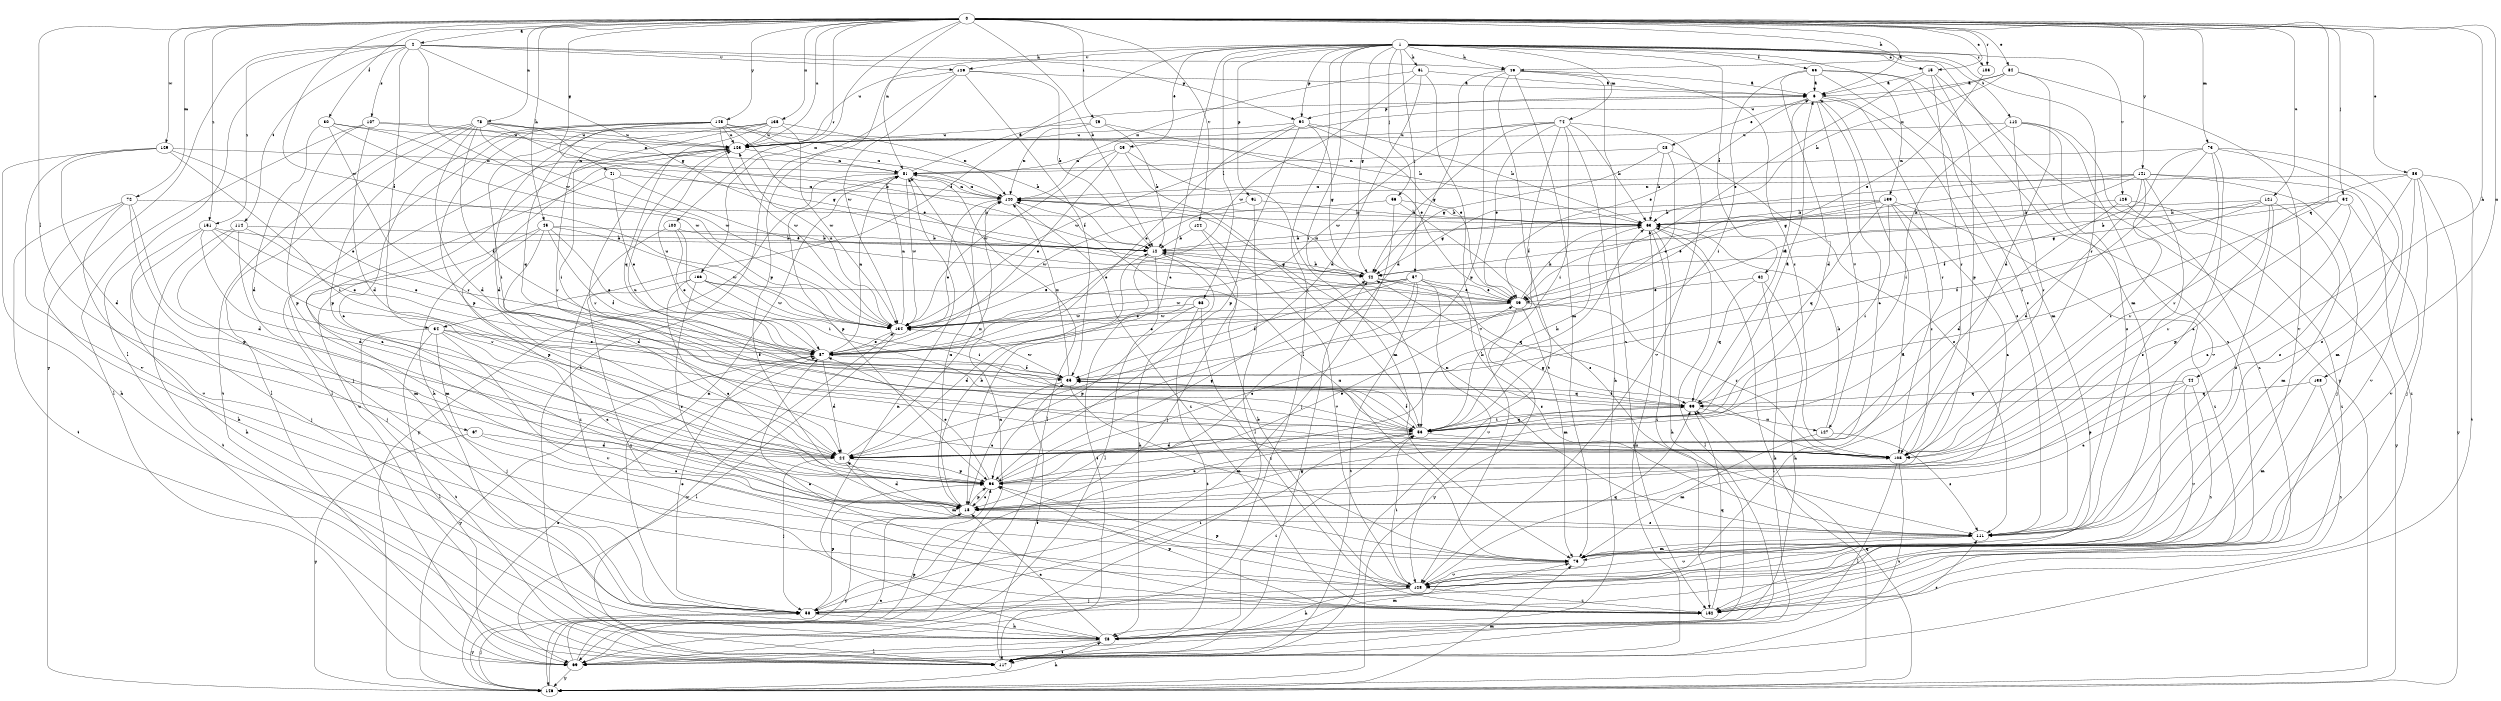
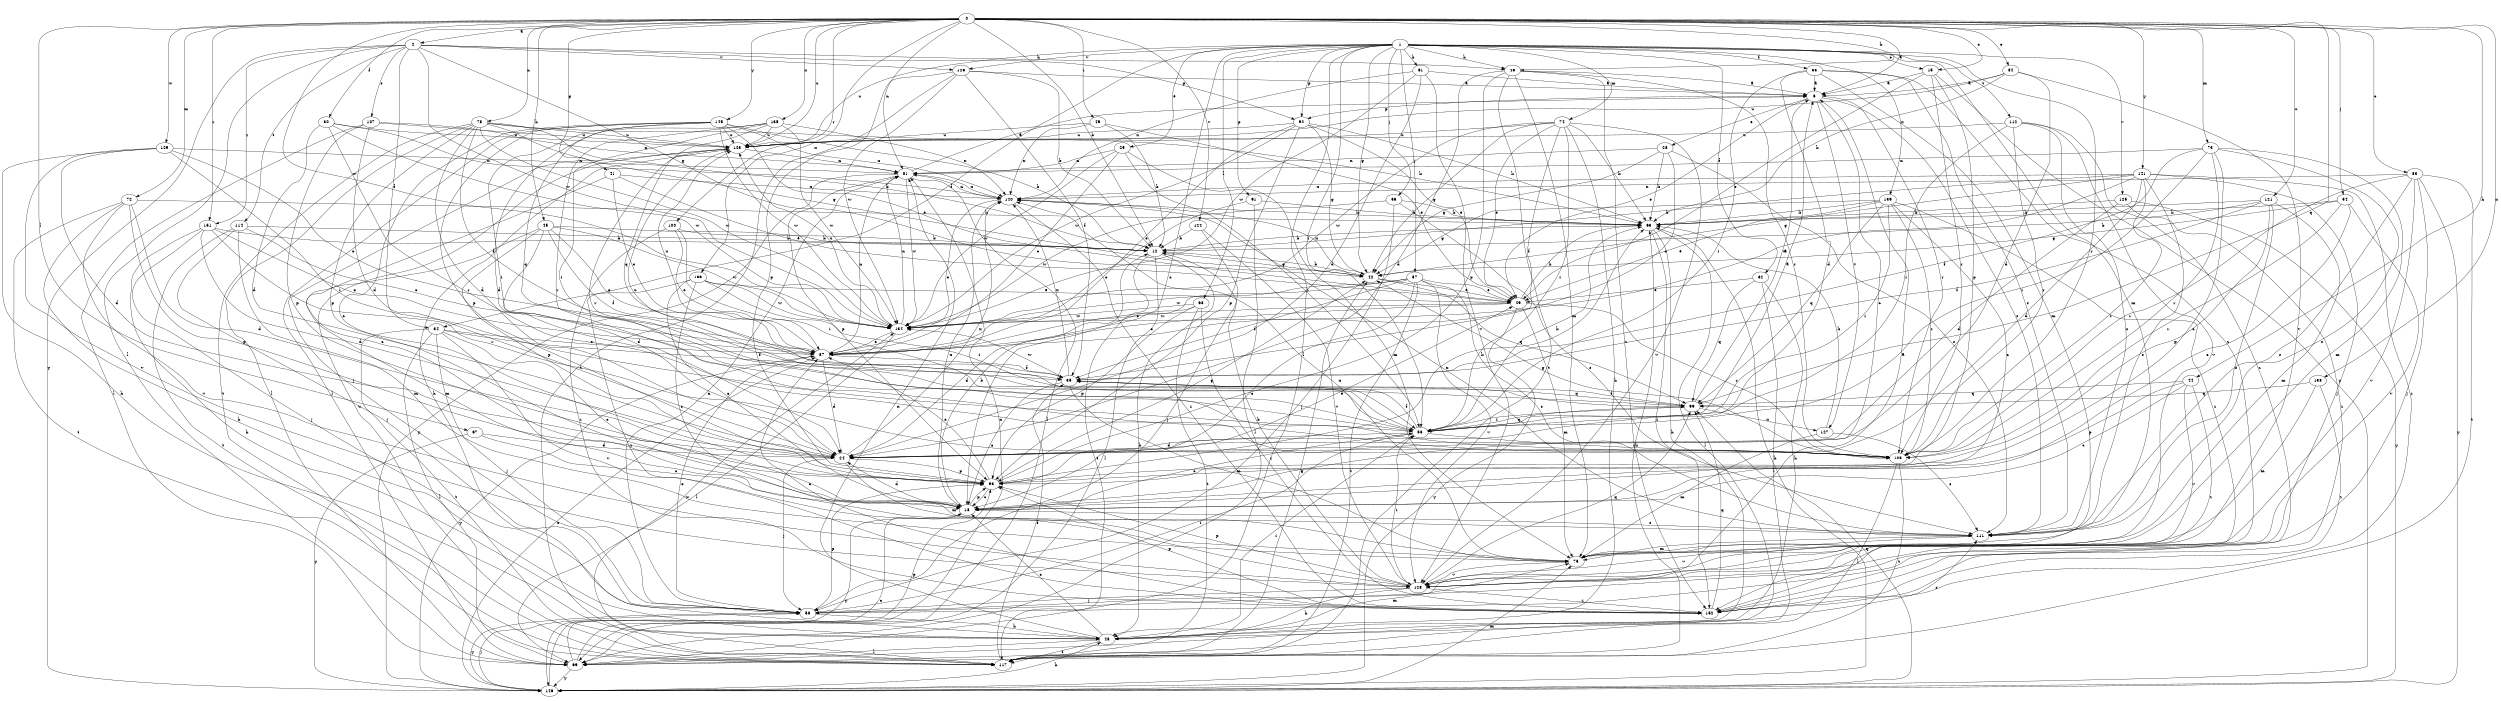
node "103": removed
